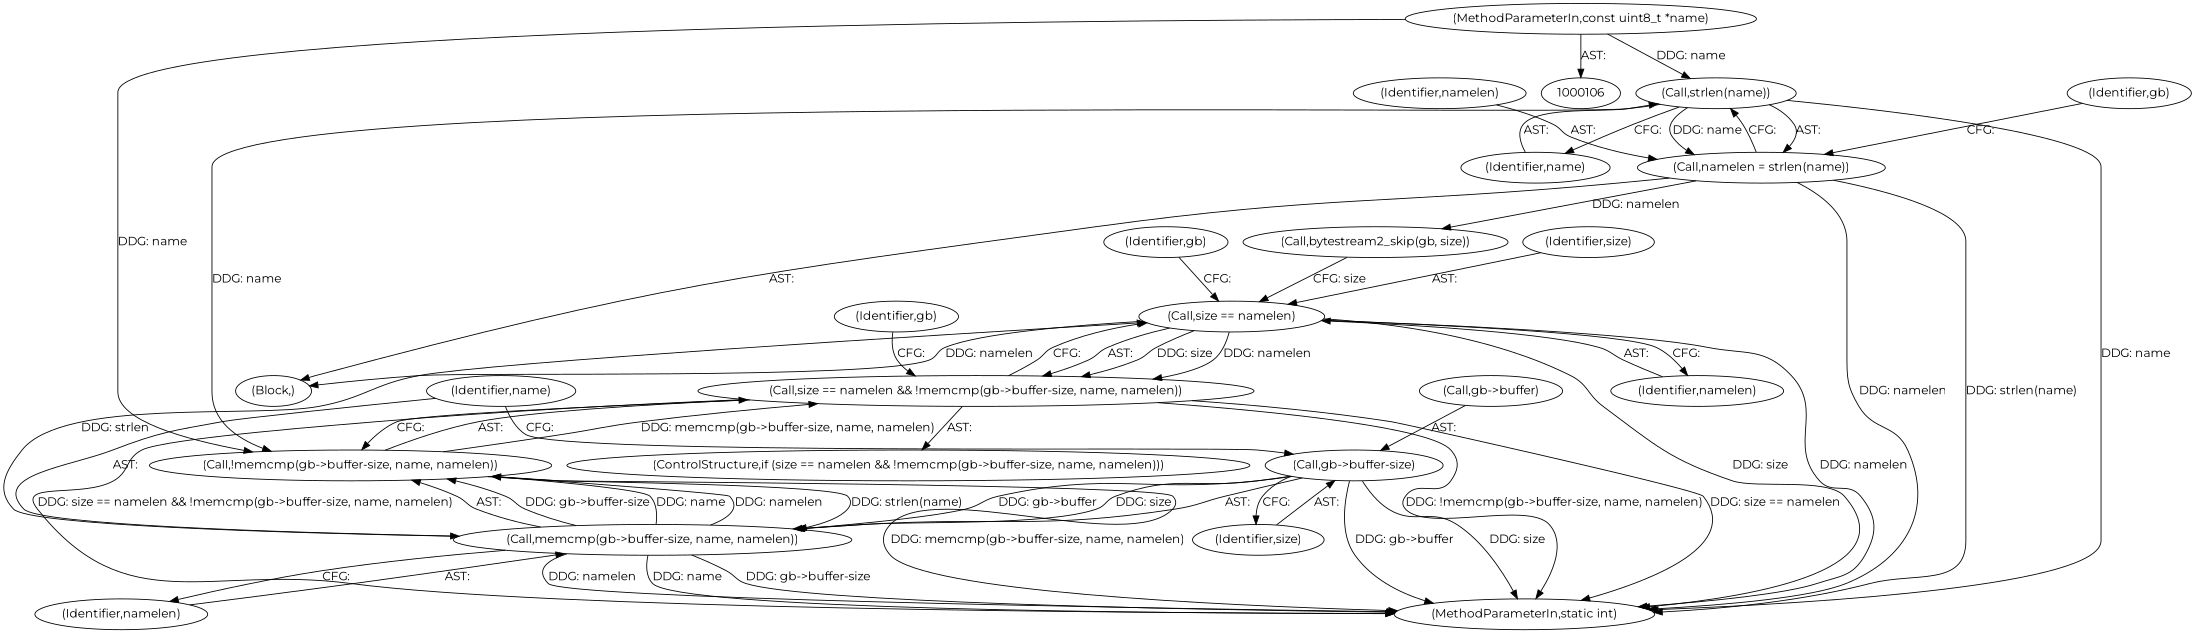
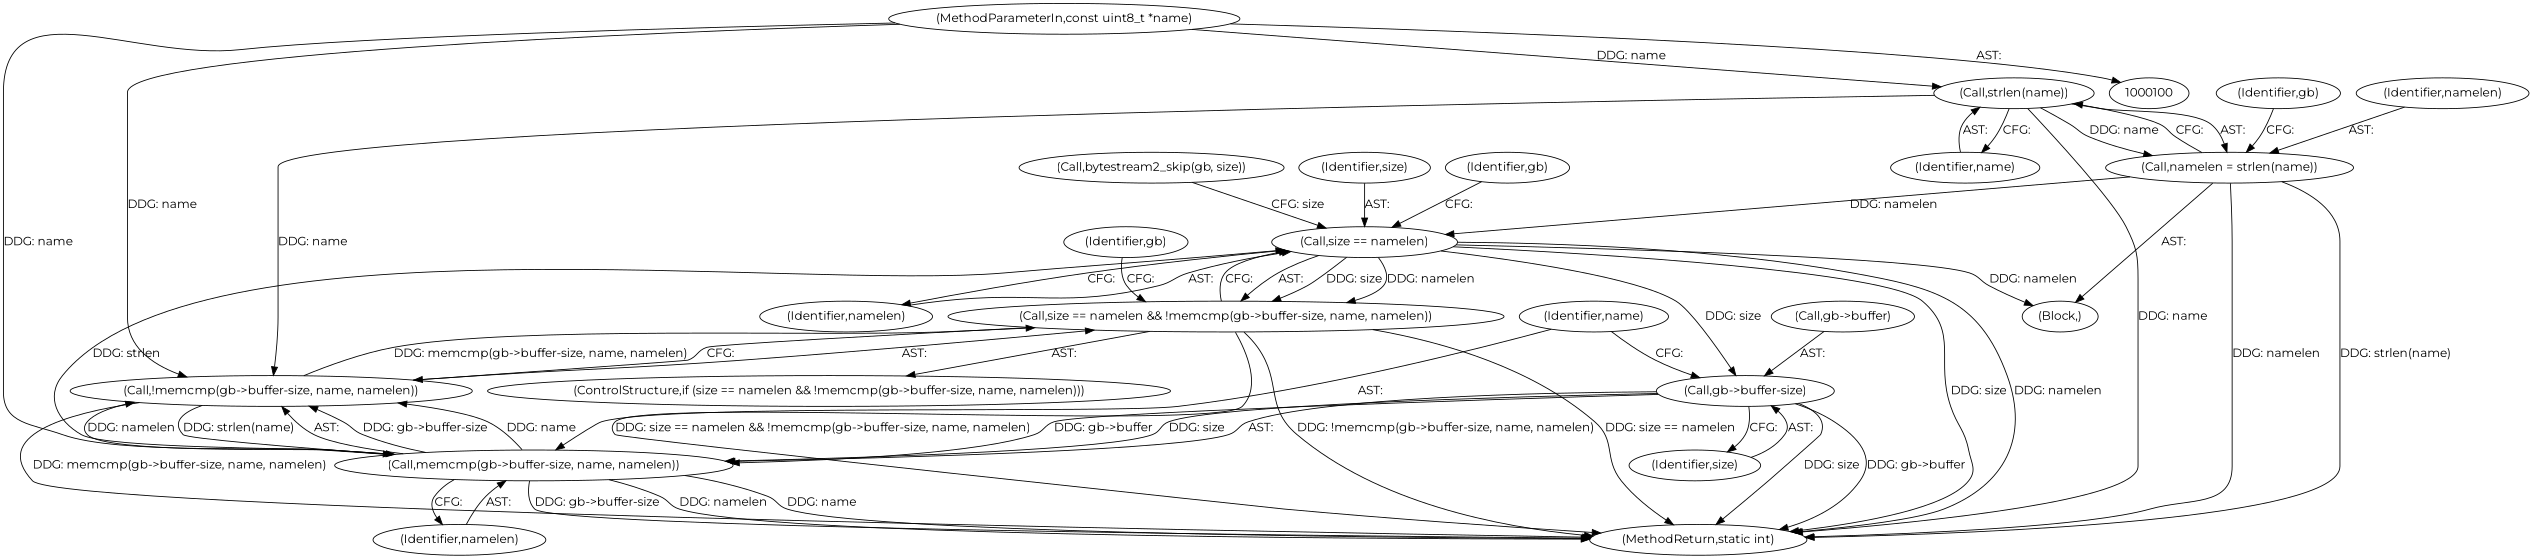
edge "(MethodParameterIn,const uint8_t *name)" -> "(Call,memcmp(gb->buffer-size, name, namelen))": added, label "DDG: name"
node "1000106": label "1000106" -> "1000100"
edge "(Call,namelen = strlen(name))" -> "(Call,bytestream2_skip(gb, size))": now "(Call,namelen = strlen(name))" -> "(Call,size == namelen)"
edge "(Call,size == namelen)" -> "(Call,gb->buffer-size)": added, label "DDG: size"
node "(MethodParameterIn,static int)": label "(MethodParameterIn,static int)" -> "(MethodReturn,static int)"
